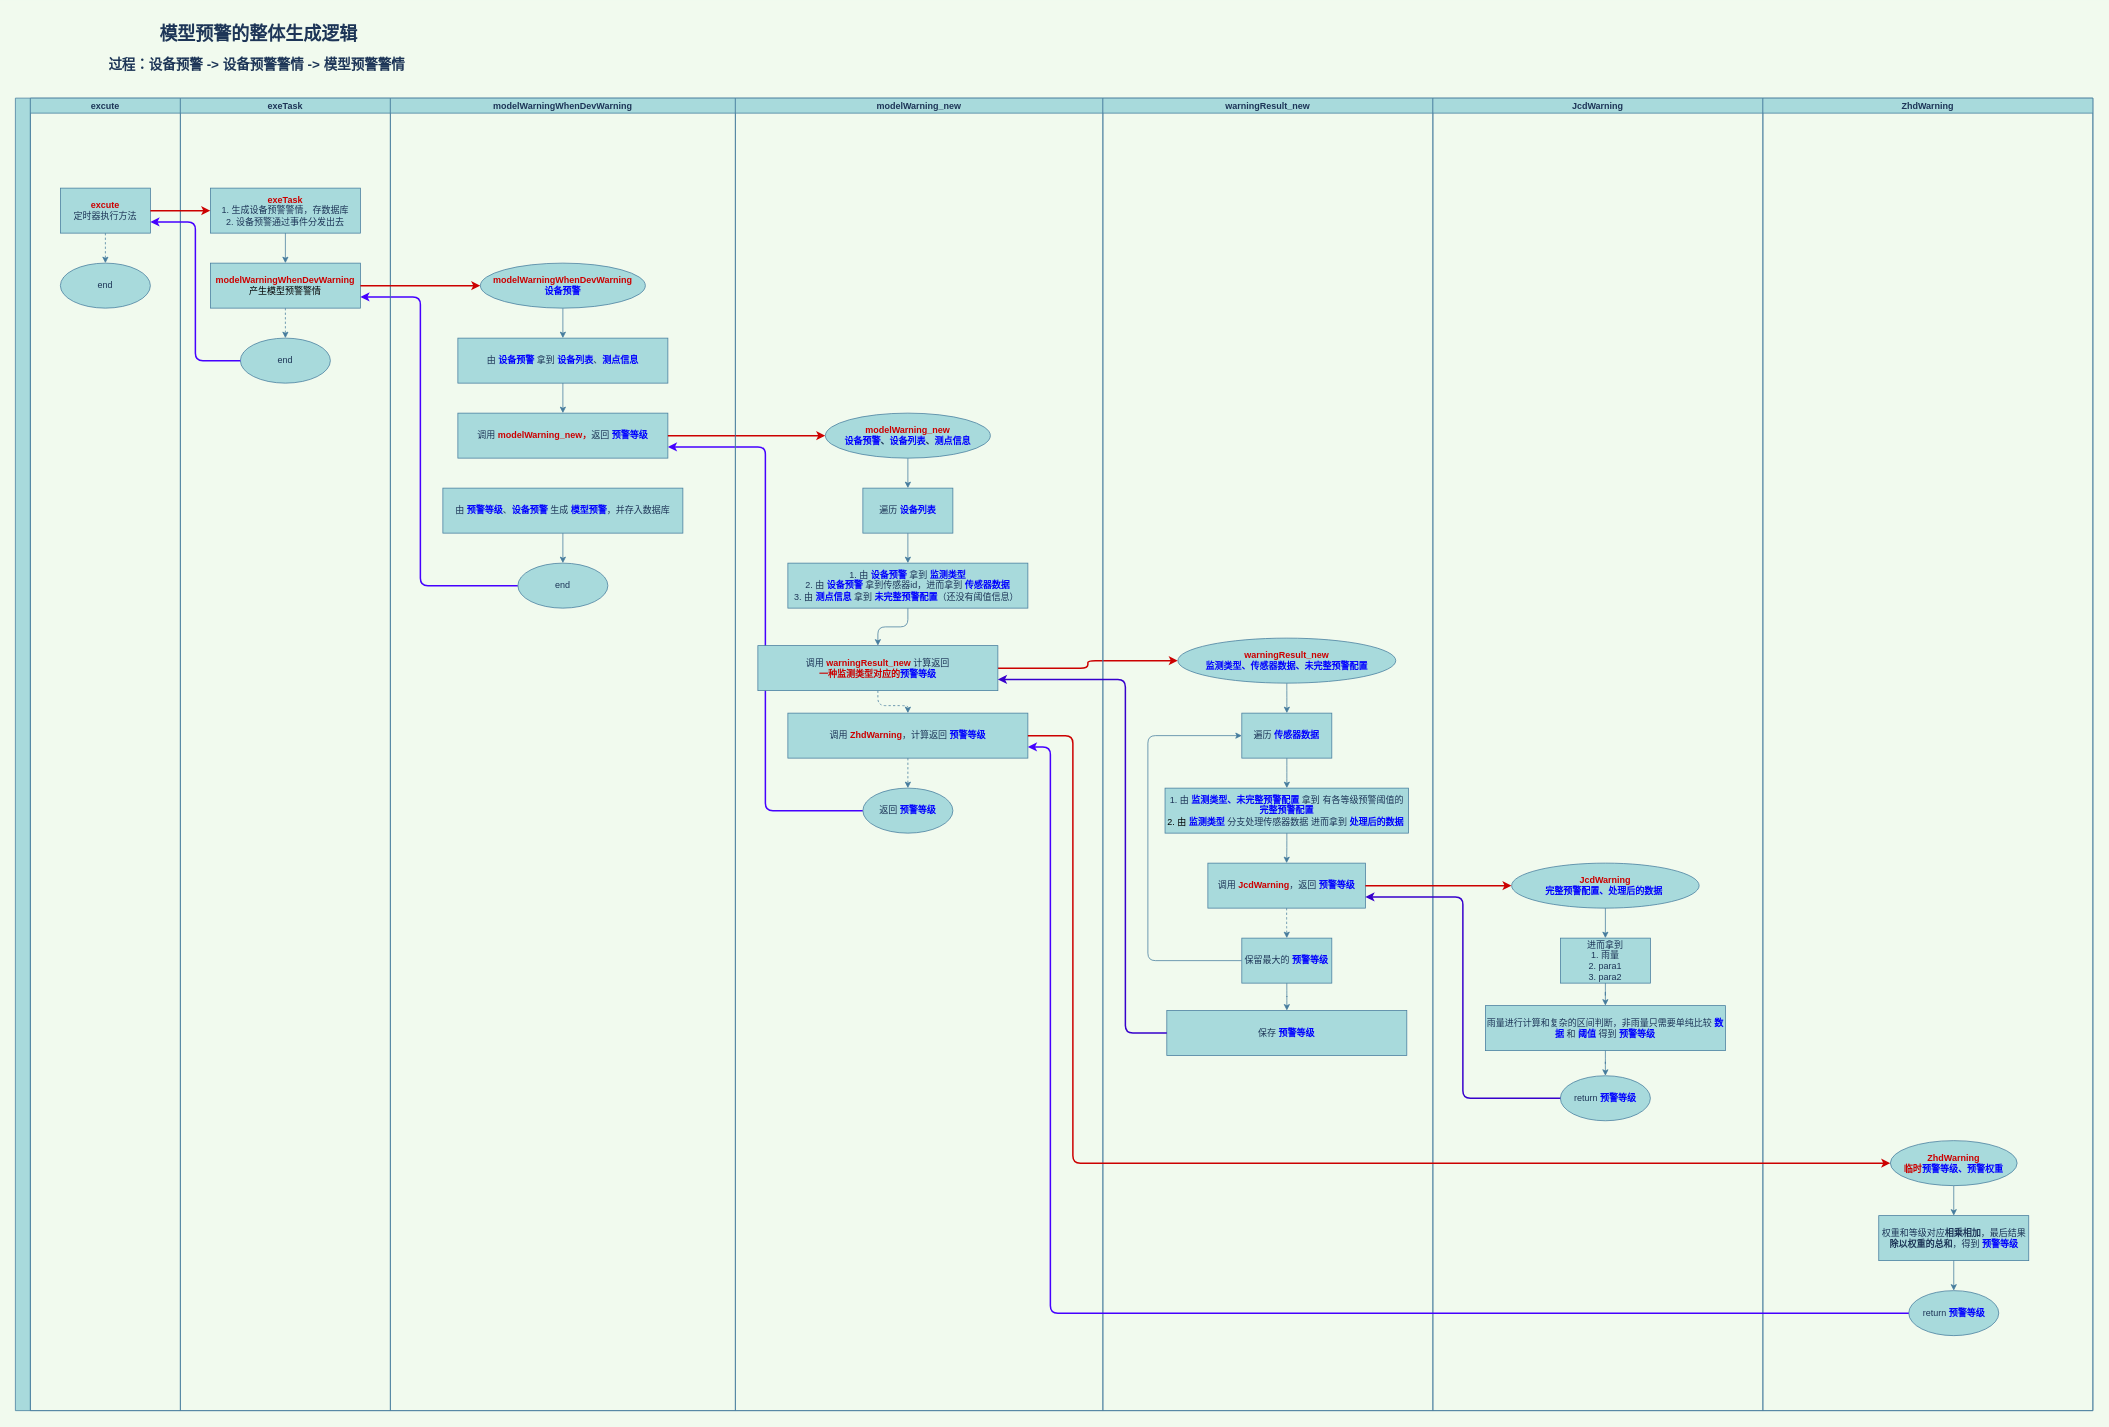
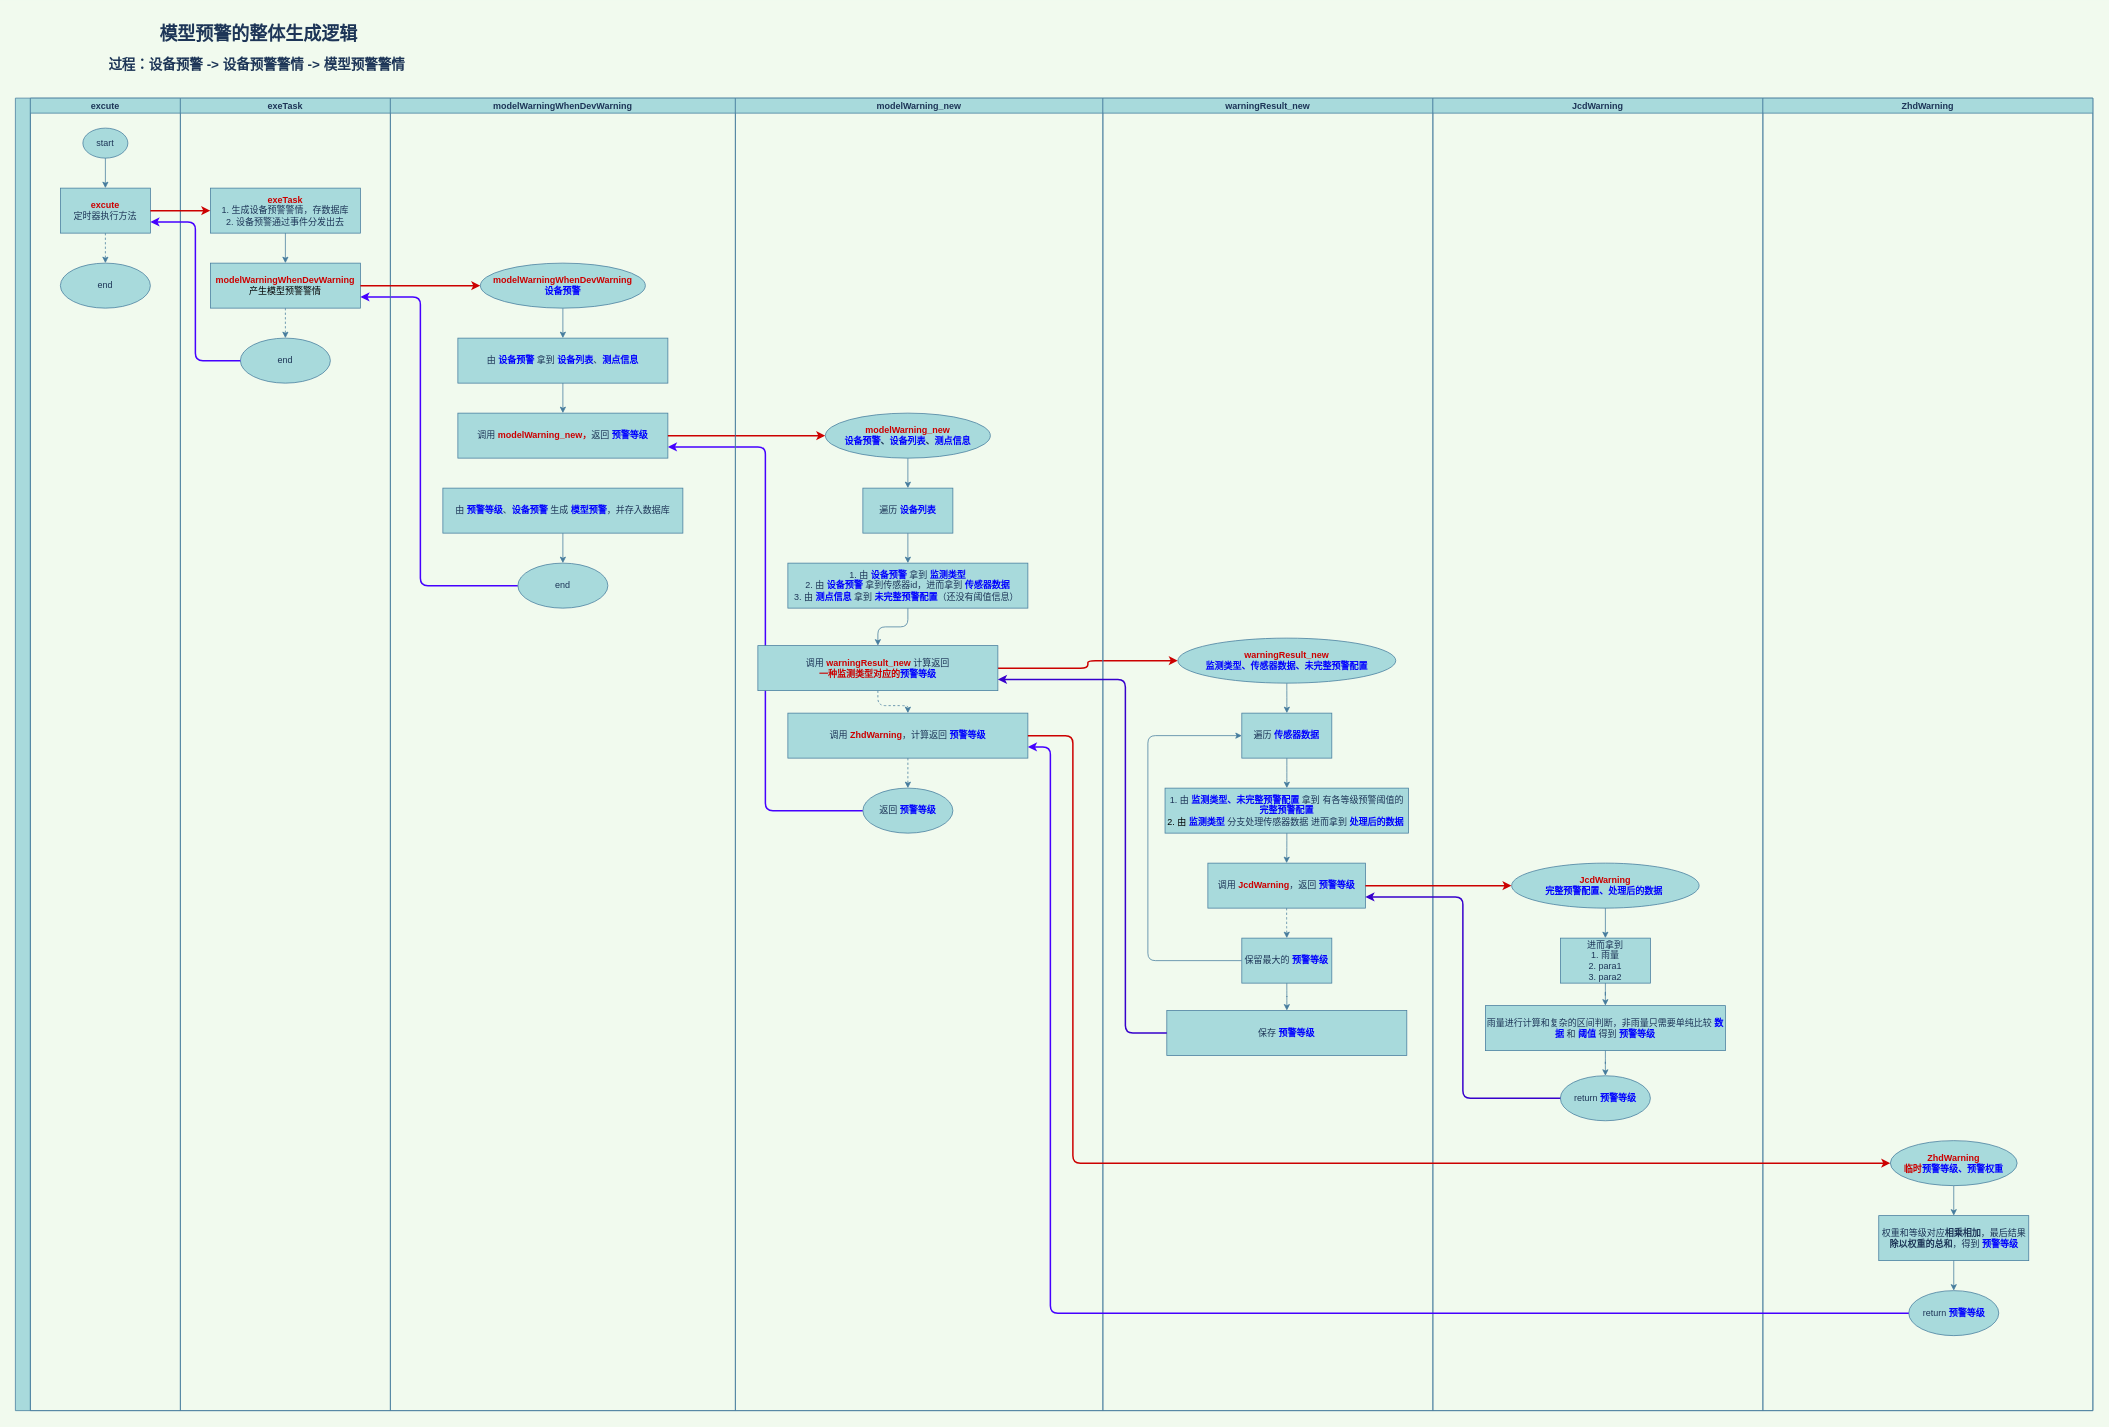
node "start": added
edge "start" -> "excute 定时器执行方法": added
